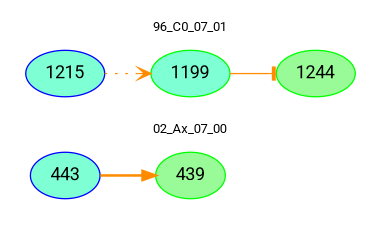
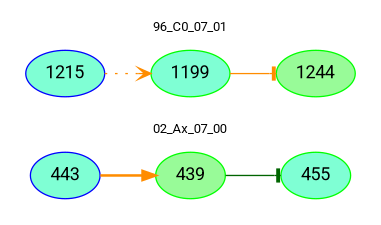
node "455": added
